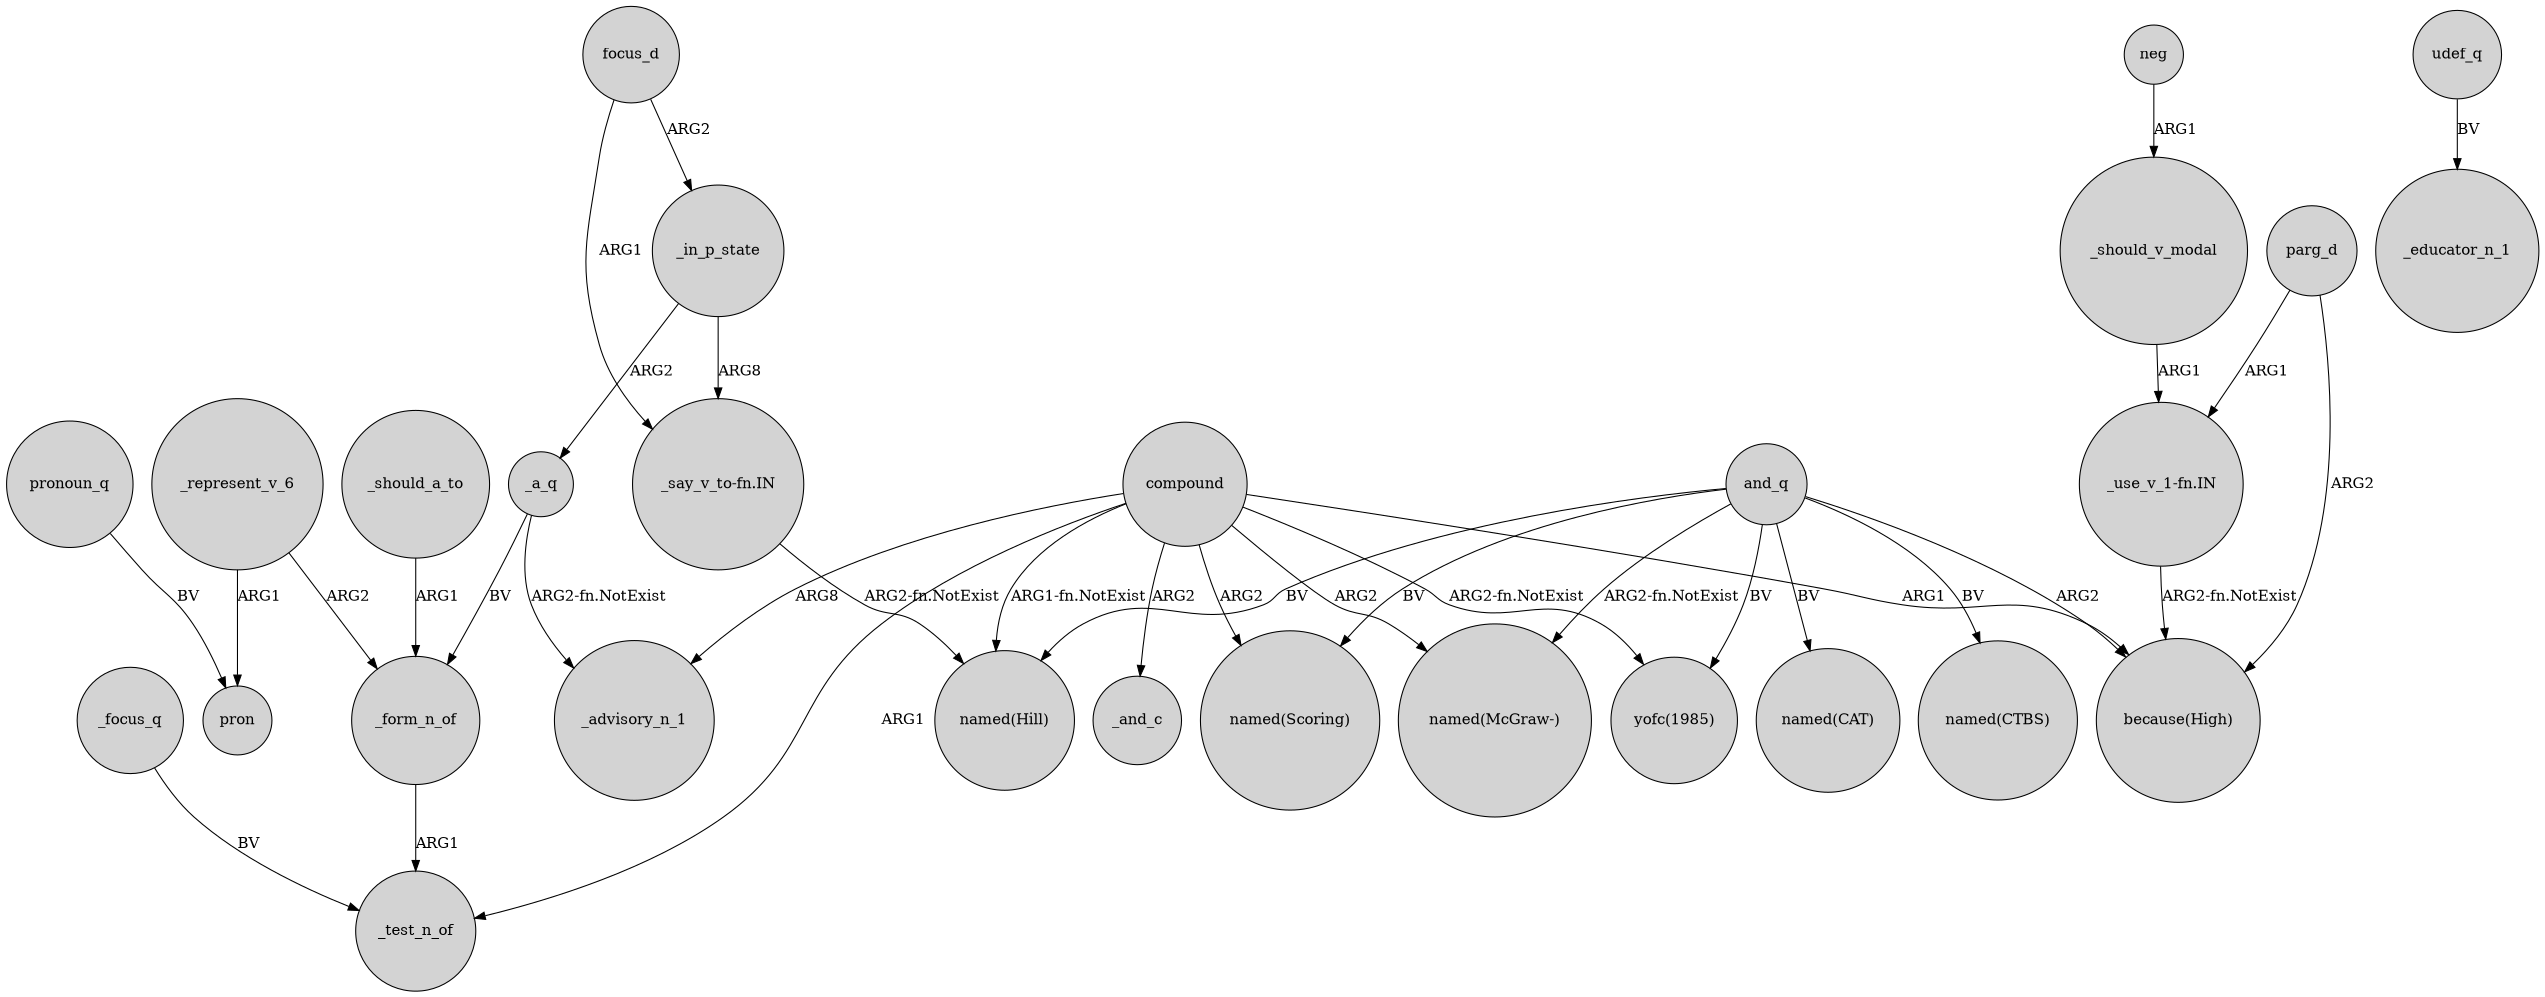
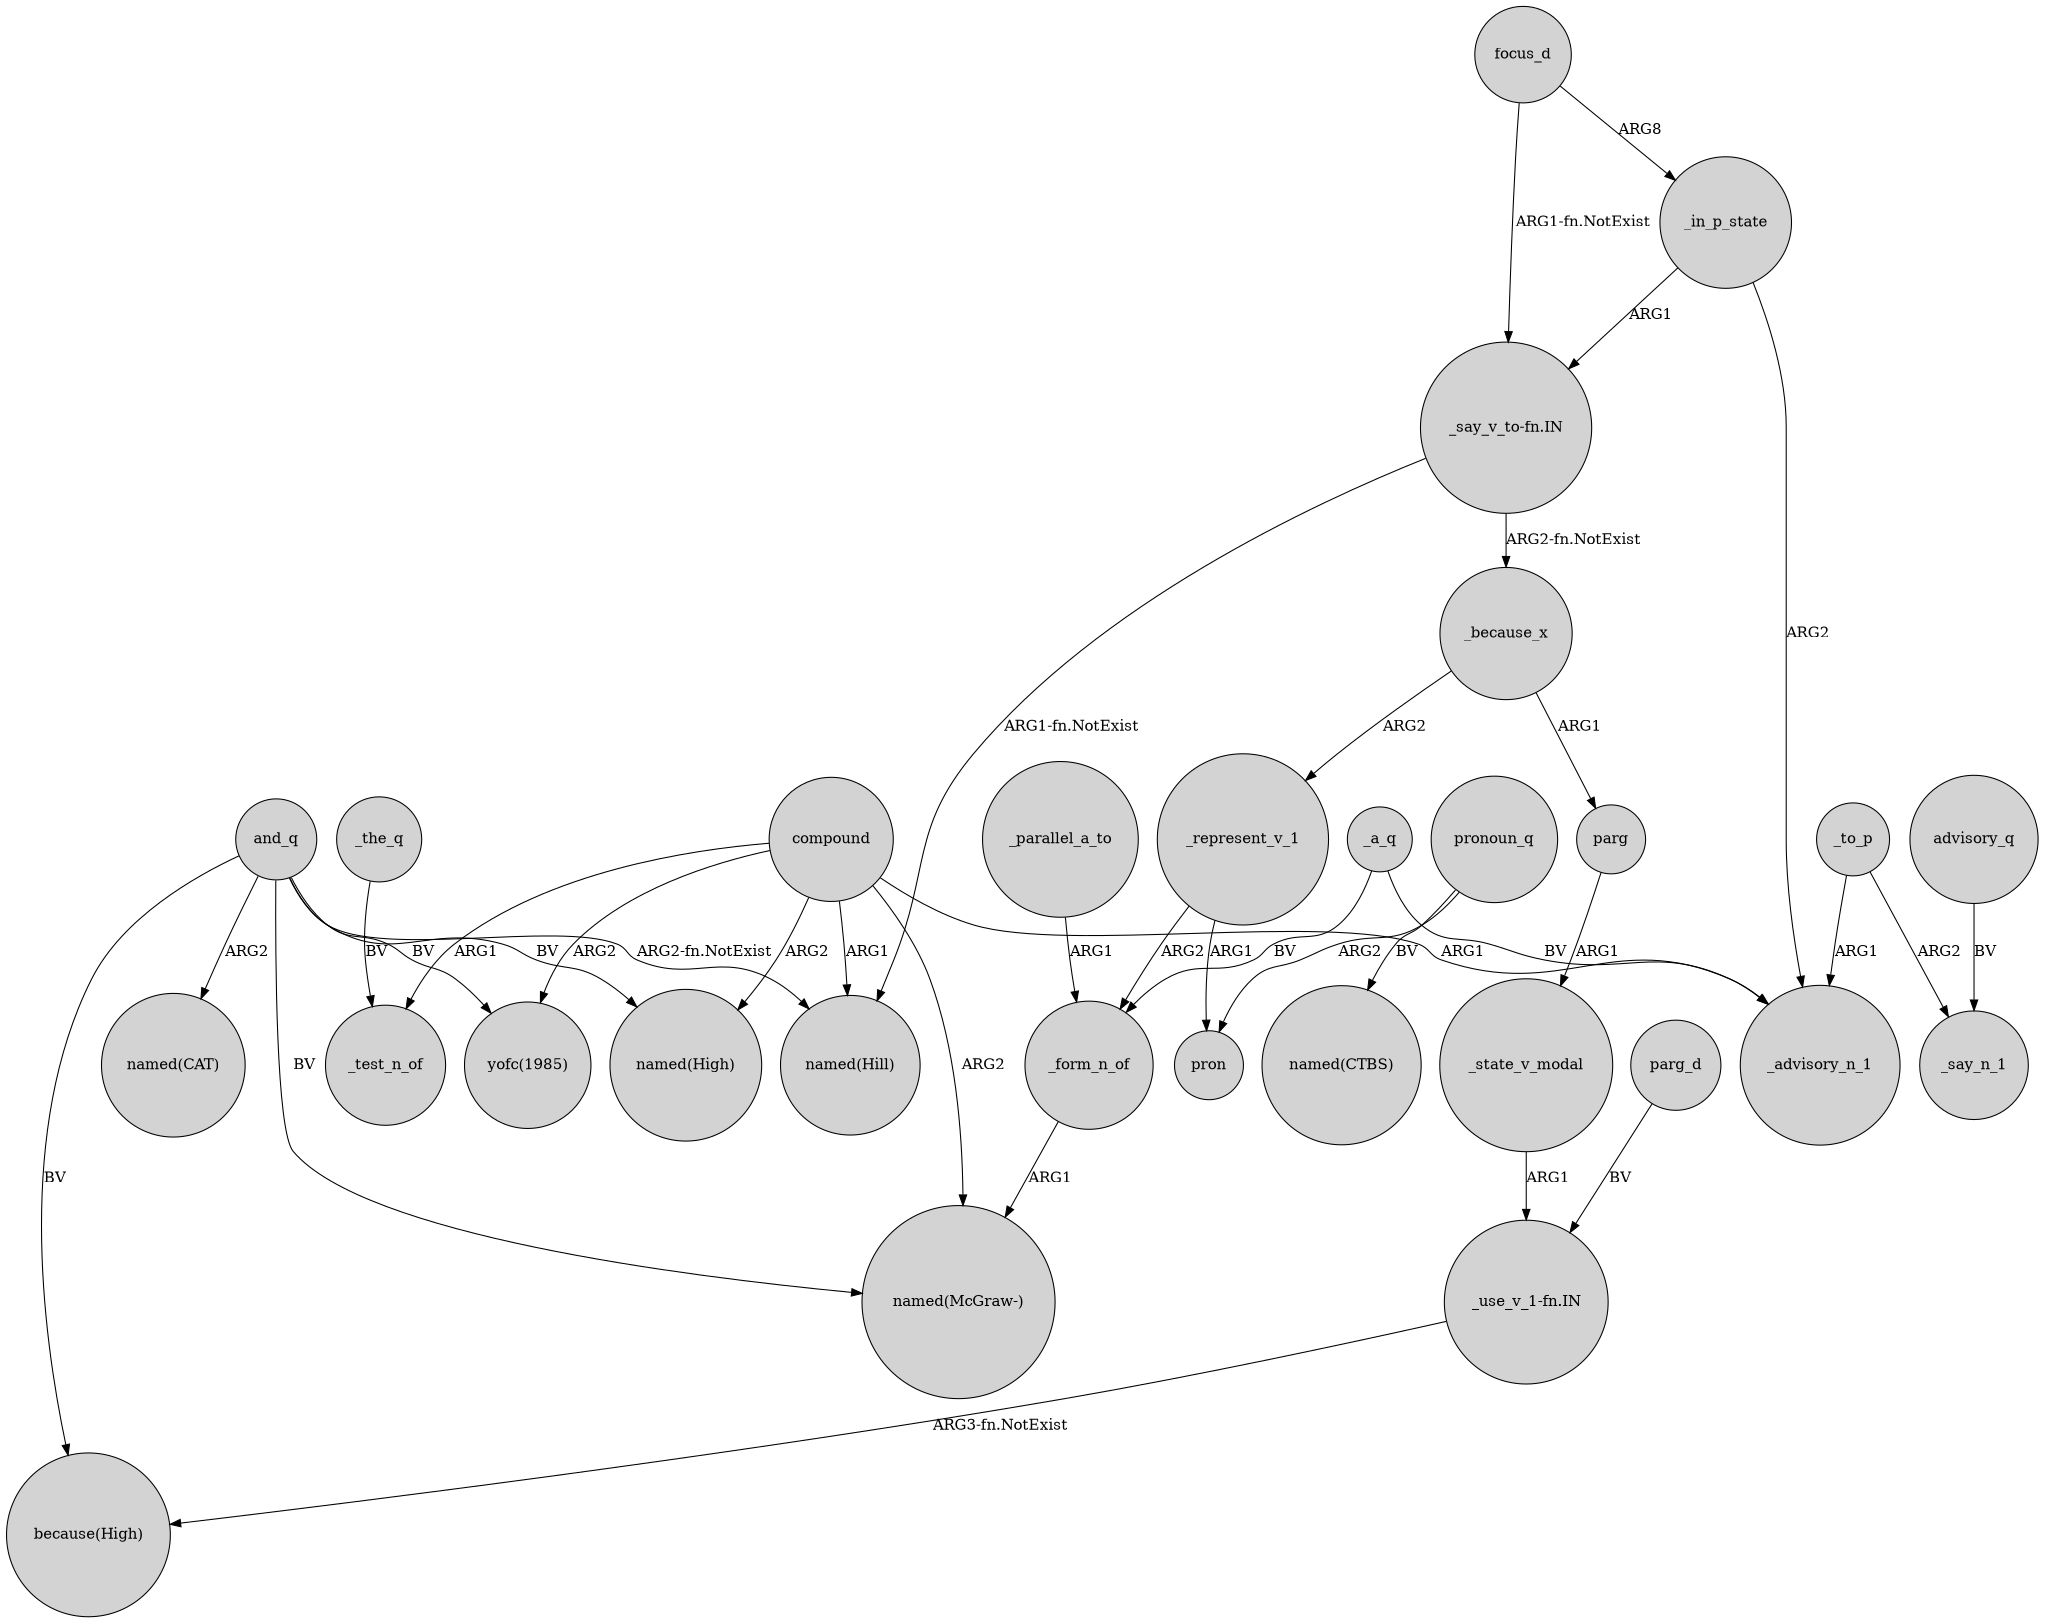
node "neg": label "neg" -> "parg"
node "udef_q": label "udef_q" -> "advisory_q"
edge "focus_d" -> "_in_p_state": label "ARG2" -> "ARG8"
edge "focus_d" -> "_say_v_to-fn.IN": label "ARG1" -> "ARG1-fn.NotExist"
node "_should_v_modal": label "_should_v_modal" -> "_state_v_modal"
node "_educator_n_1": label "_educator_n_1" -> "_say_n_1"
edge "_in_p_state" -> "_say_v_to-fn.IN": label "ARG8" -> "ARG1"
edge "parg_d" -> "_use_v_1-fn.IN": label "ARG1" -> "BV"
edge "_in_p_state" -> "_a_q": now "_in_p_state" -> "_advisory_n_1"
node "_represent_v_6": label "_represent_v_6" -> "_represent_v_1"
node "_should_a_to": label "_should_a_to" -> "_parallel_a_to"
edge "parg_d" -> "because(High)": removed, label "ARG2"
edge "and_q" -> "named(CTBS)": now "pronoun_q" -> "named(CTBS)"
edge "compound" -> "because(High)": removed, label "ARG1"
edge "pronoun_q" -> "pron": label "BV" -> "ARG2"
edge "_a_q" -> "_advisory_n_1": label "ARG2-fn.NotExist" -> "BV"
edge "compound" -> "_advisory_n_1": label "ARG8" -> "ARG1"
edge "_say_v_to-fn.IN" -> "named(Hill)": label "ARG2-fn.NotExist" -> "ARG1-fn.NotExist"
edge "compound" -> "named(Hill)": label "ARG1-fn.NotExist" -> "ARG1"
edge "and_q" -> "named(Hill)": label "BV" -> "ARG2-fn.NotExist"
edge "compound" -> "yofc(1985)": label "ARG2-fn.NotExist" -> "ARG2"
edge "and_q" -> "named(McGraw-)": label "ARG2-fn.NotExist" -> "BV"
edge "and_q" -> "named(CAT)": label "BV" -> "ARG2"
edge "and_q" -> "because(High)": label "ARG2" -> "BV"
edge "_use_v_1-fn.IN" -> "because(High)": label "ARG2-fn.NotExist" -> "ARG3-fn.NotExist"
node "_because_x": added
node "_focus_q": label "_focus_q" -> "_the_q"
node "_and_c": removed
node "named(Scoring)": label "named(Scoring)" -> "named(High)"
edge "_form_n_of" -> "_test_n_of": now "_form_n_of" -> "named(McGraw-)"
node "_to_p": added
